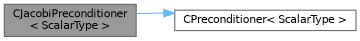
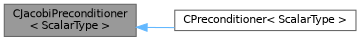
edge "CJacobiPreconditioner < ScalarType >" -> "CPreconditioner< ScalarType >": reversed
